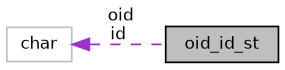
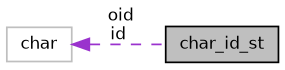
node "oid_id_st": label "oid_id_st" -> "char_id_st"
